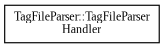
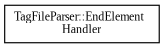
node "TagFileParser::TagFileParser Handler": label "TagFileParser::TagFileParser Handler" -> "TagFileParser::EndElement Handler"
